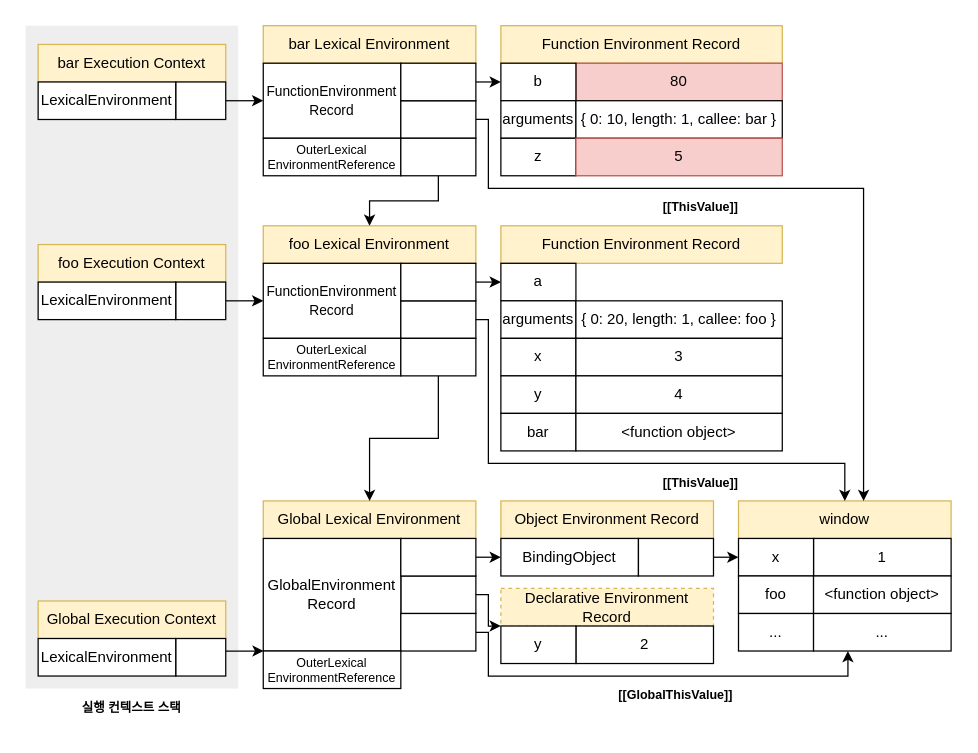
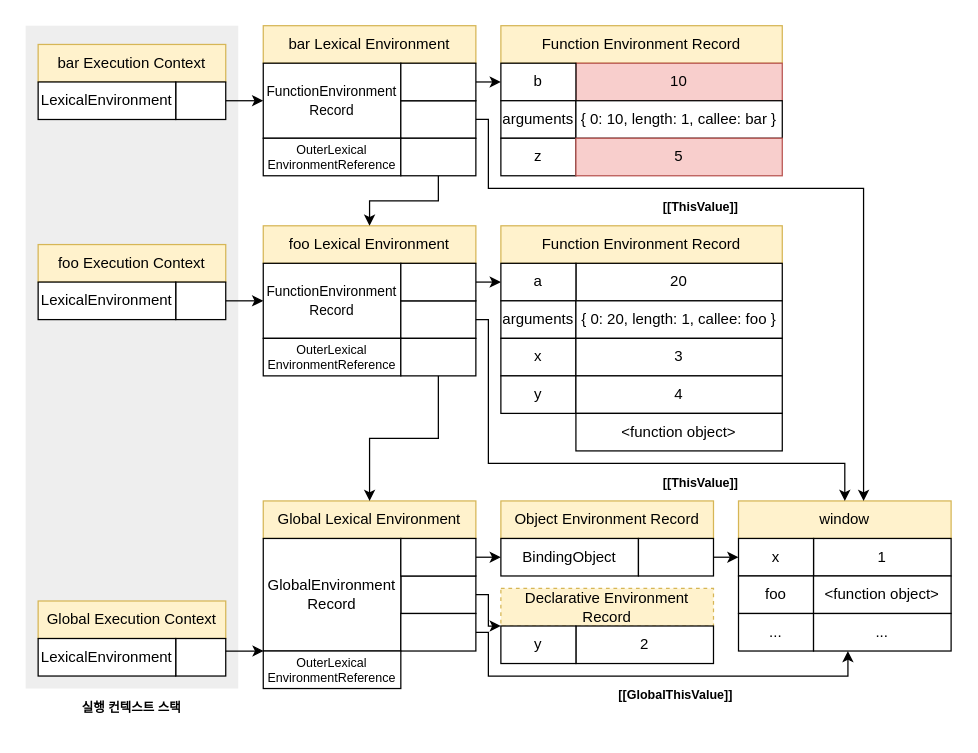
node "80": label "80" -> "10"
node "20": added
node "bar": removed
